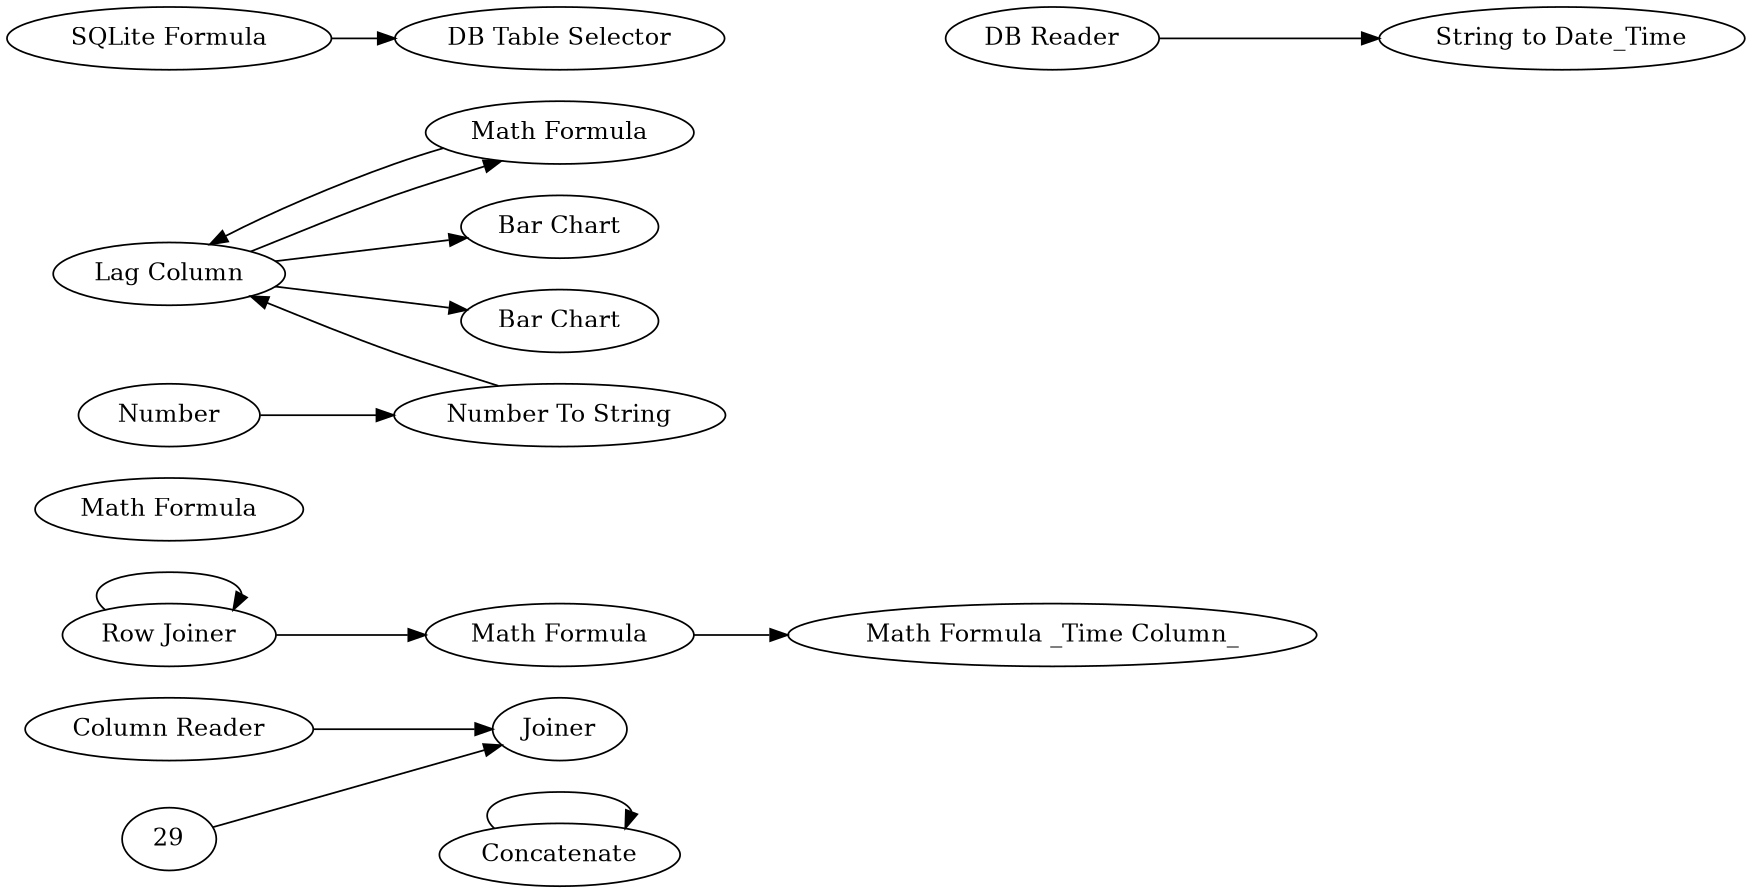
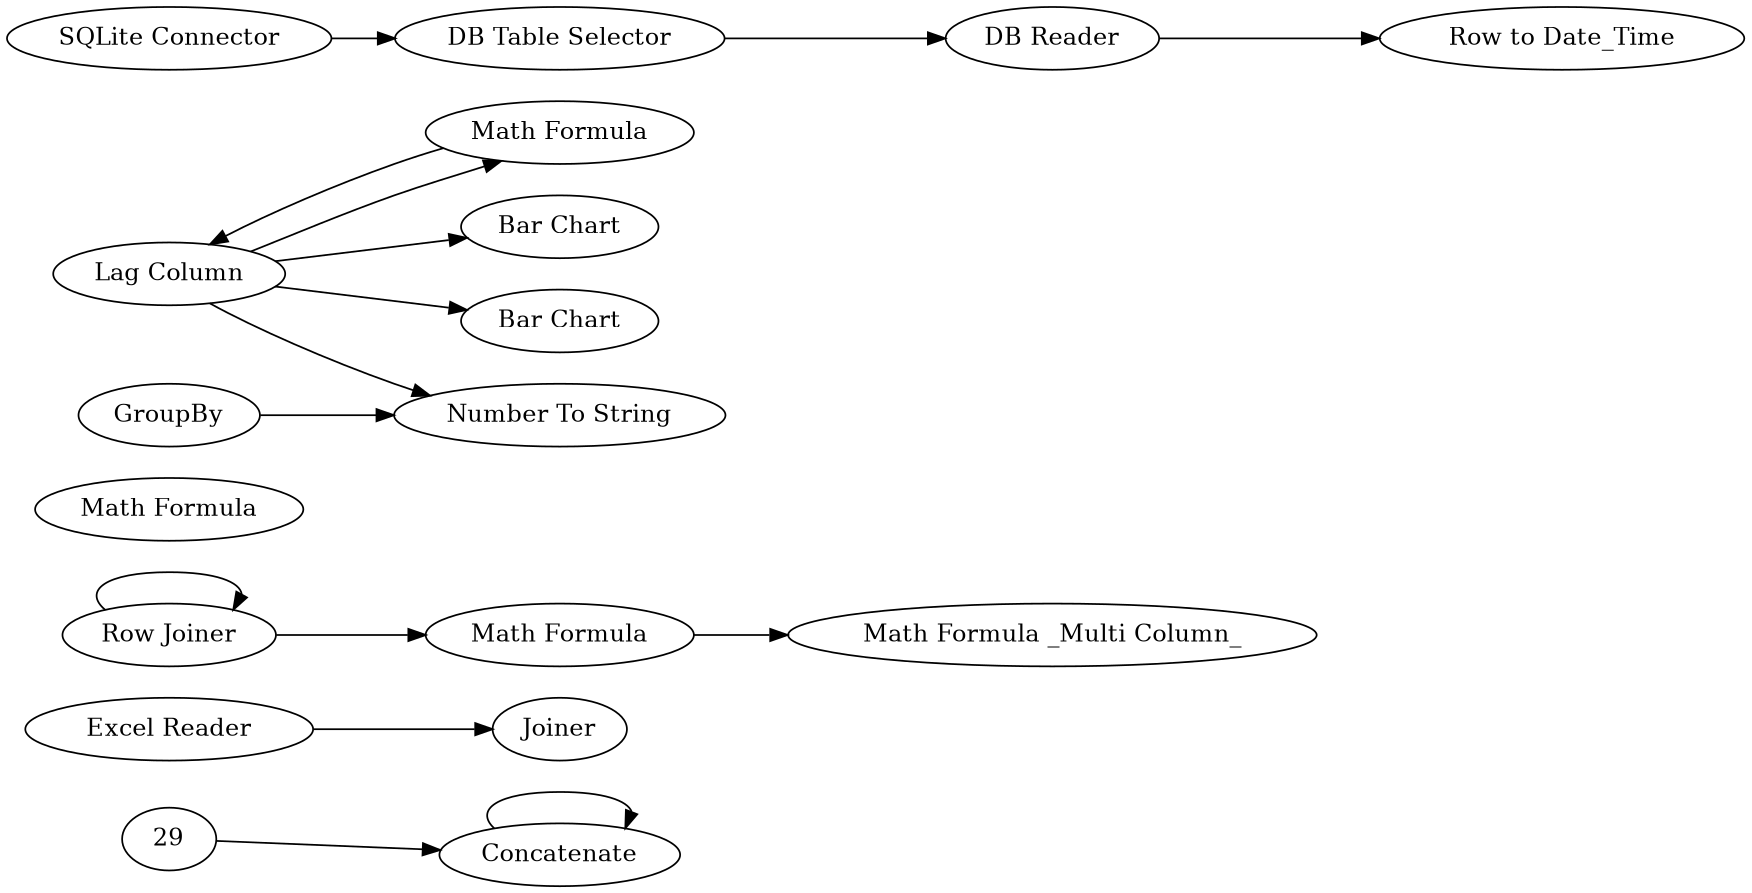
node "SQLite Formula": label "SQLite Formula" -> "SQLite Connector"
edge "DB Table Selector" -> "DB Reader": added
node "String to Date_Time": label "String to Date_Time" -> "Row to Date_Time"
edge "Number To String" -> "Lag Column": reversed
node "Number": label "Number" -> "GroupBy"
node "Math Formula _Time Column_": label "Math Formula _Time Column_" -> "Math Formula _Multi Column_"
node "Column Reader": label "Column Reader" -> "Excel Reader"
edge "29" -> "Joiner": now "29" -> "Concatenate"
